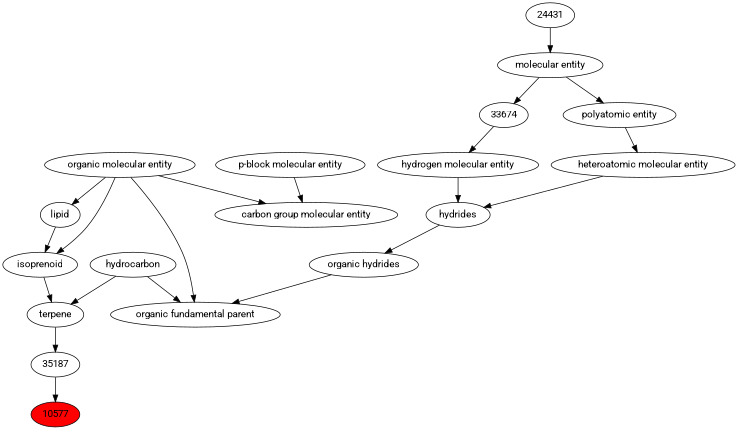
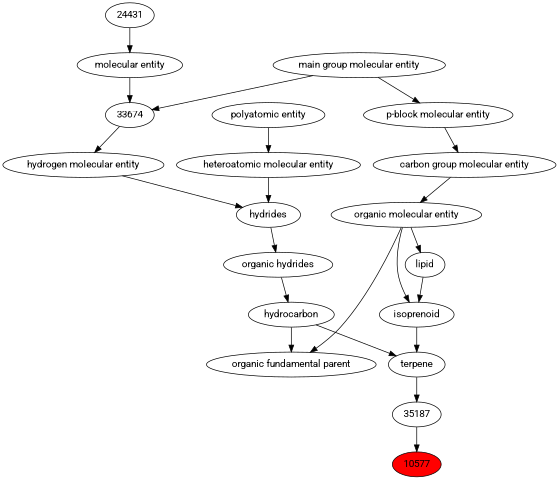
node "main group molecular entity": added
edge "molecular entity" -> "polyatomic entity": removed
edge "organic molecular entity" -> "carbon group molecular entity": reversed
edge "organic hydrides" -> "organic fundamental parent": now "organic hydrides" -> "hydrocarbon"
